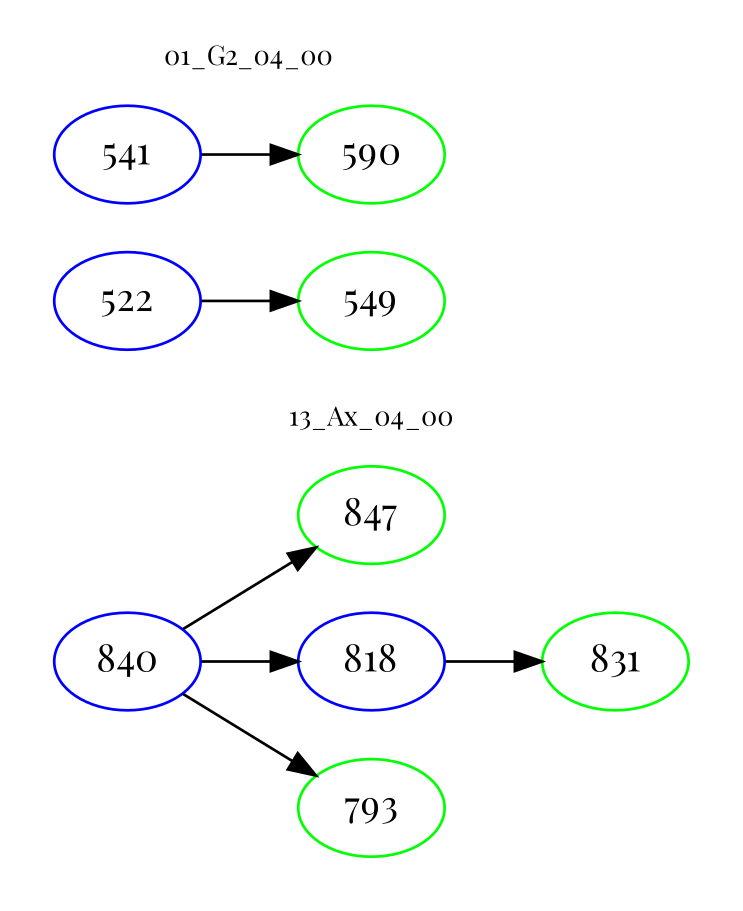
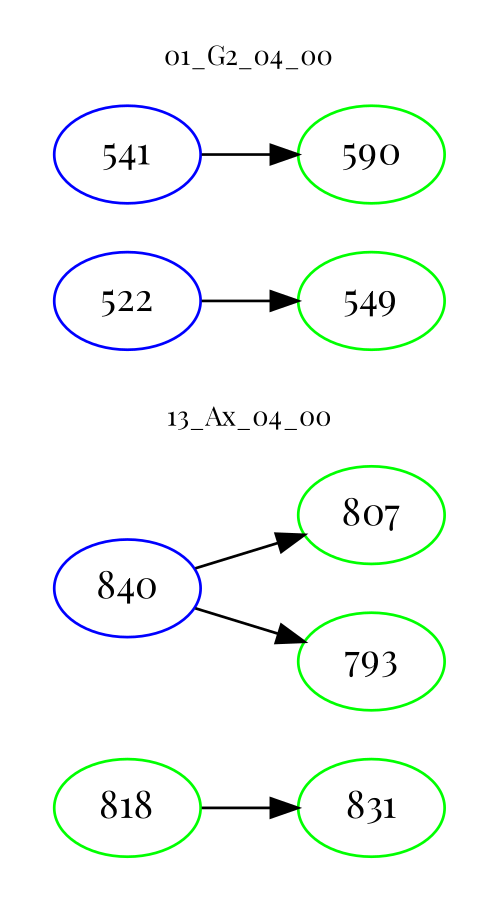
node "847": label "847" -> "807"
edge "840" -> "818": removed
node "818": color blue -> green
